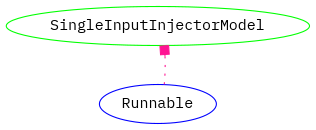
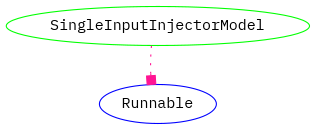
edge "Runnable" -> "SingleInputInjectorModel": reversed
